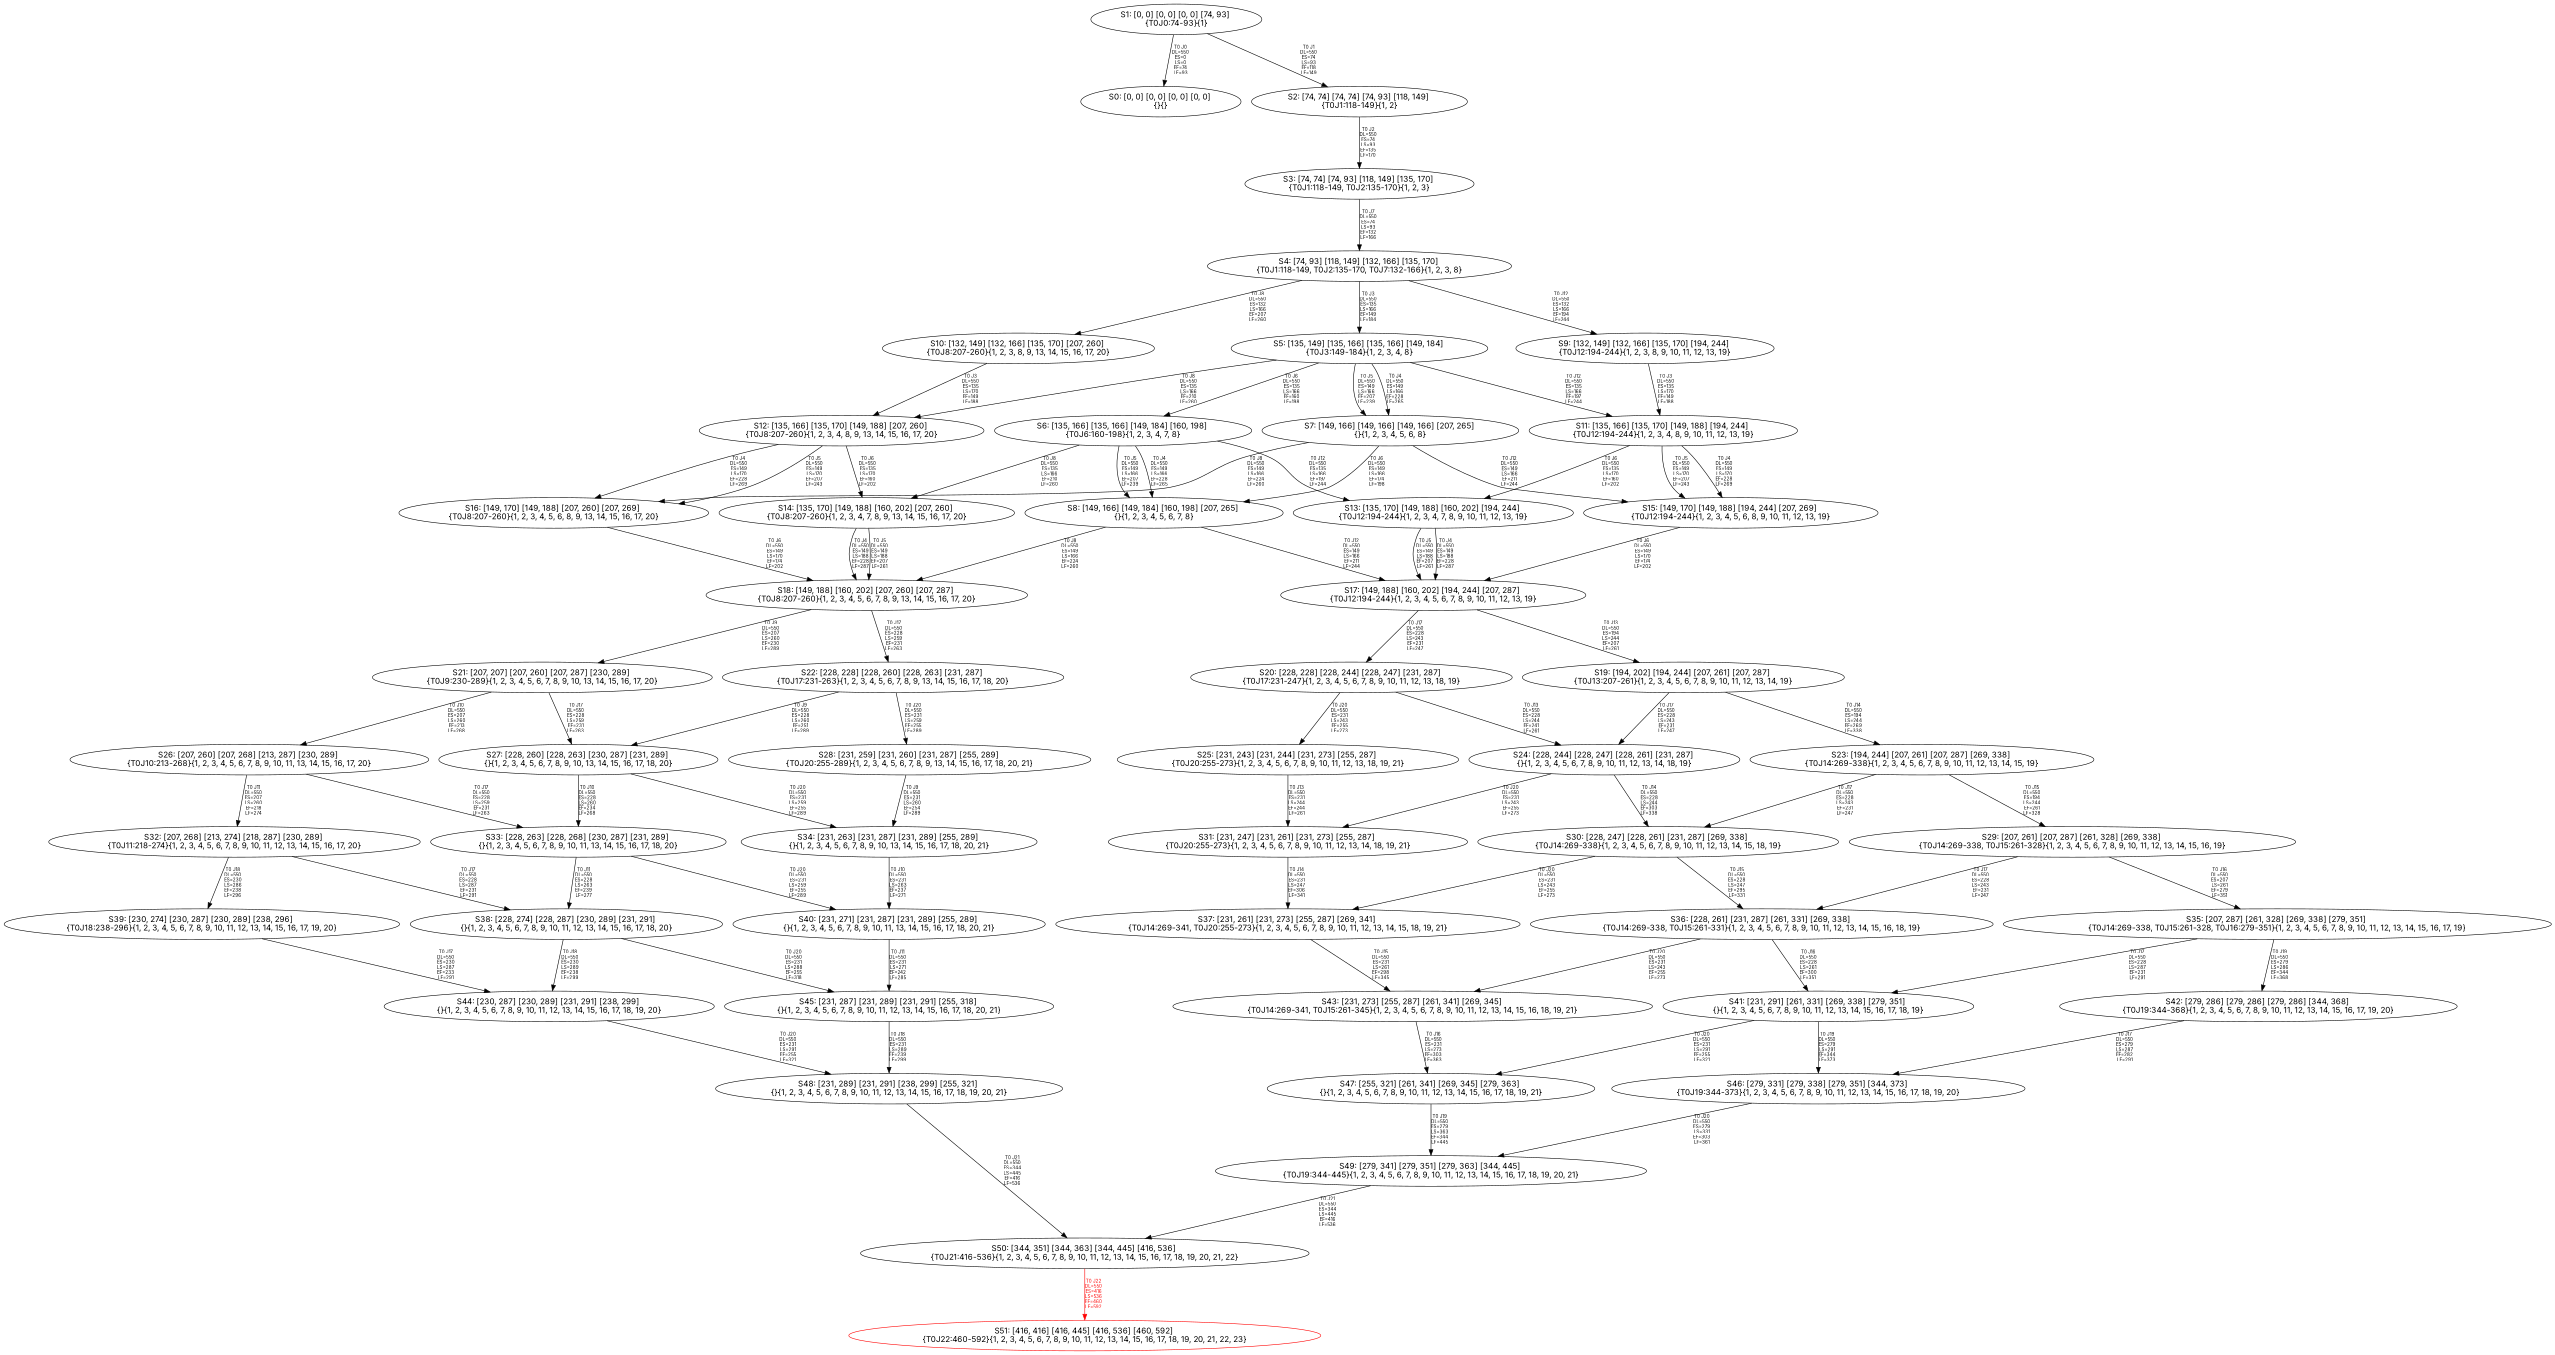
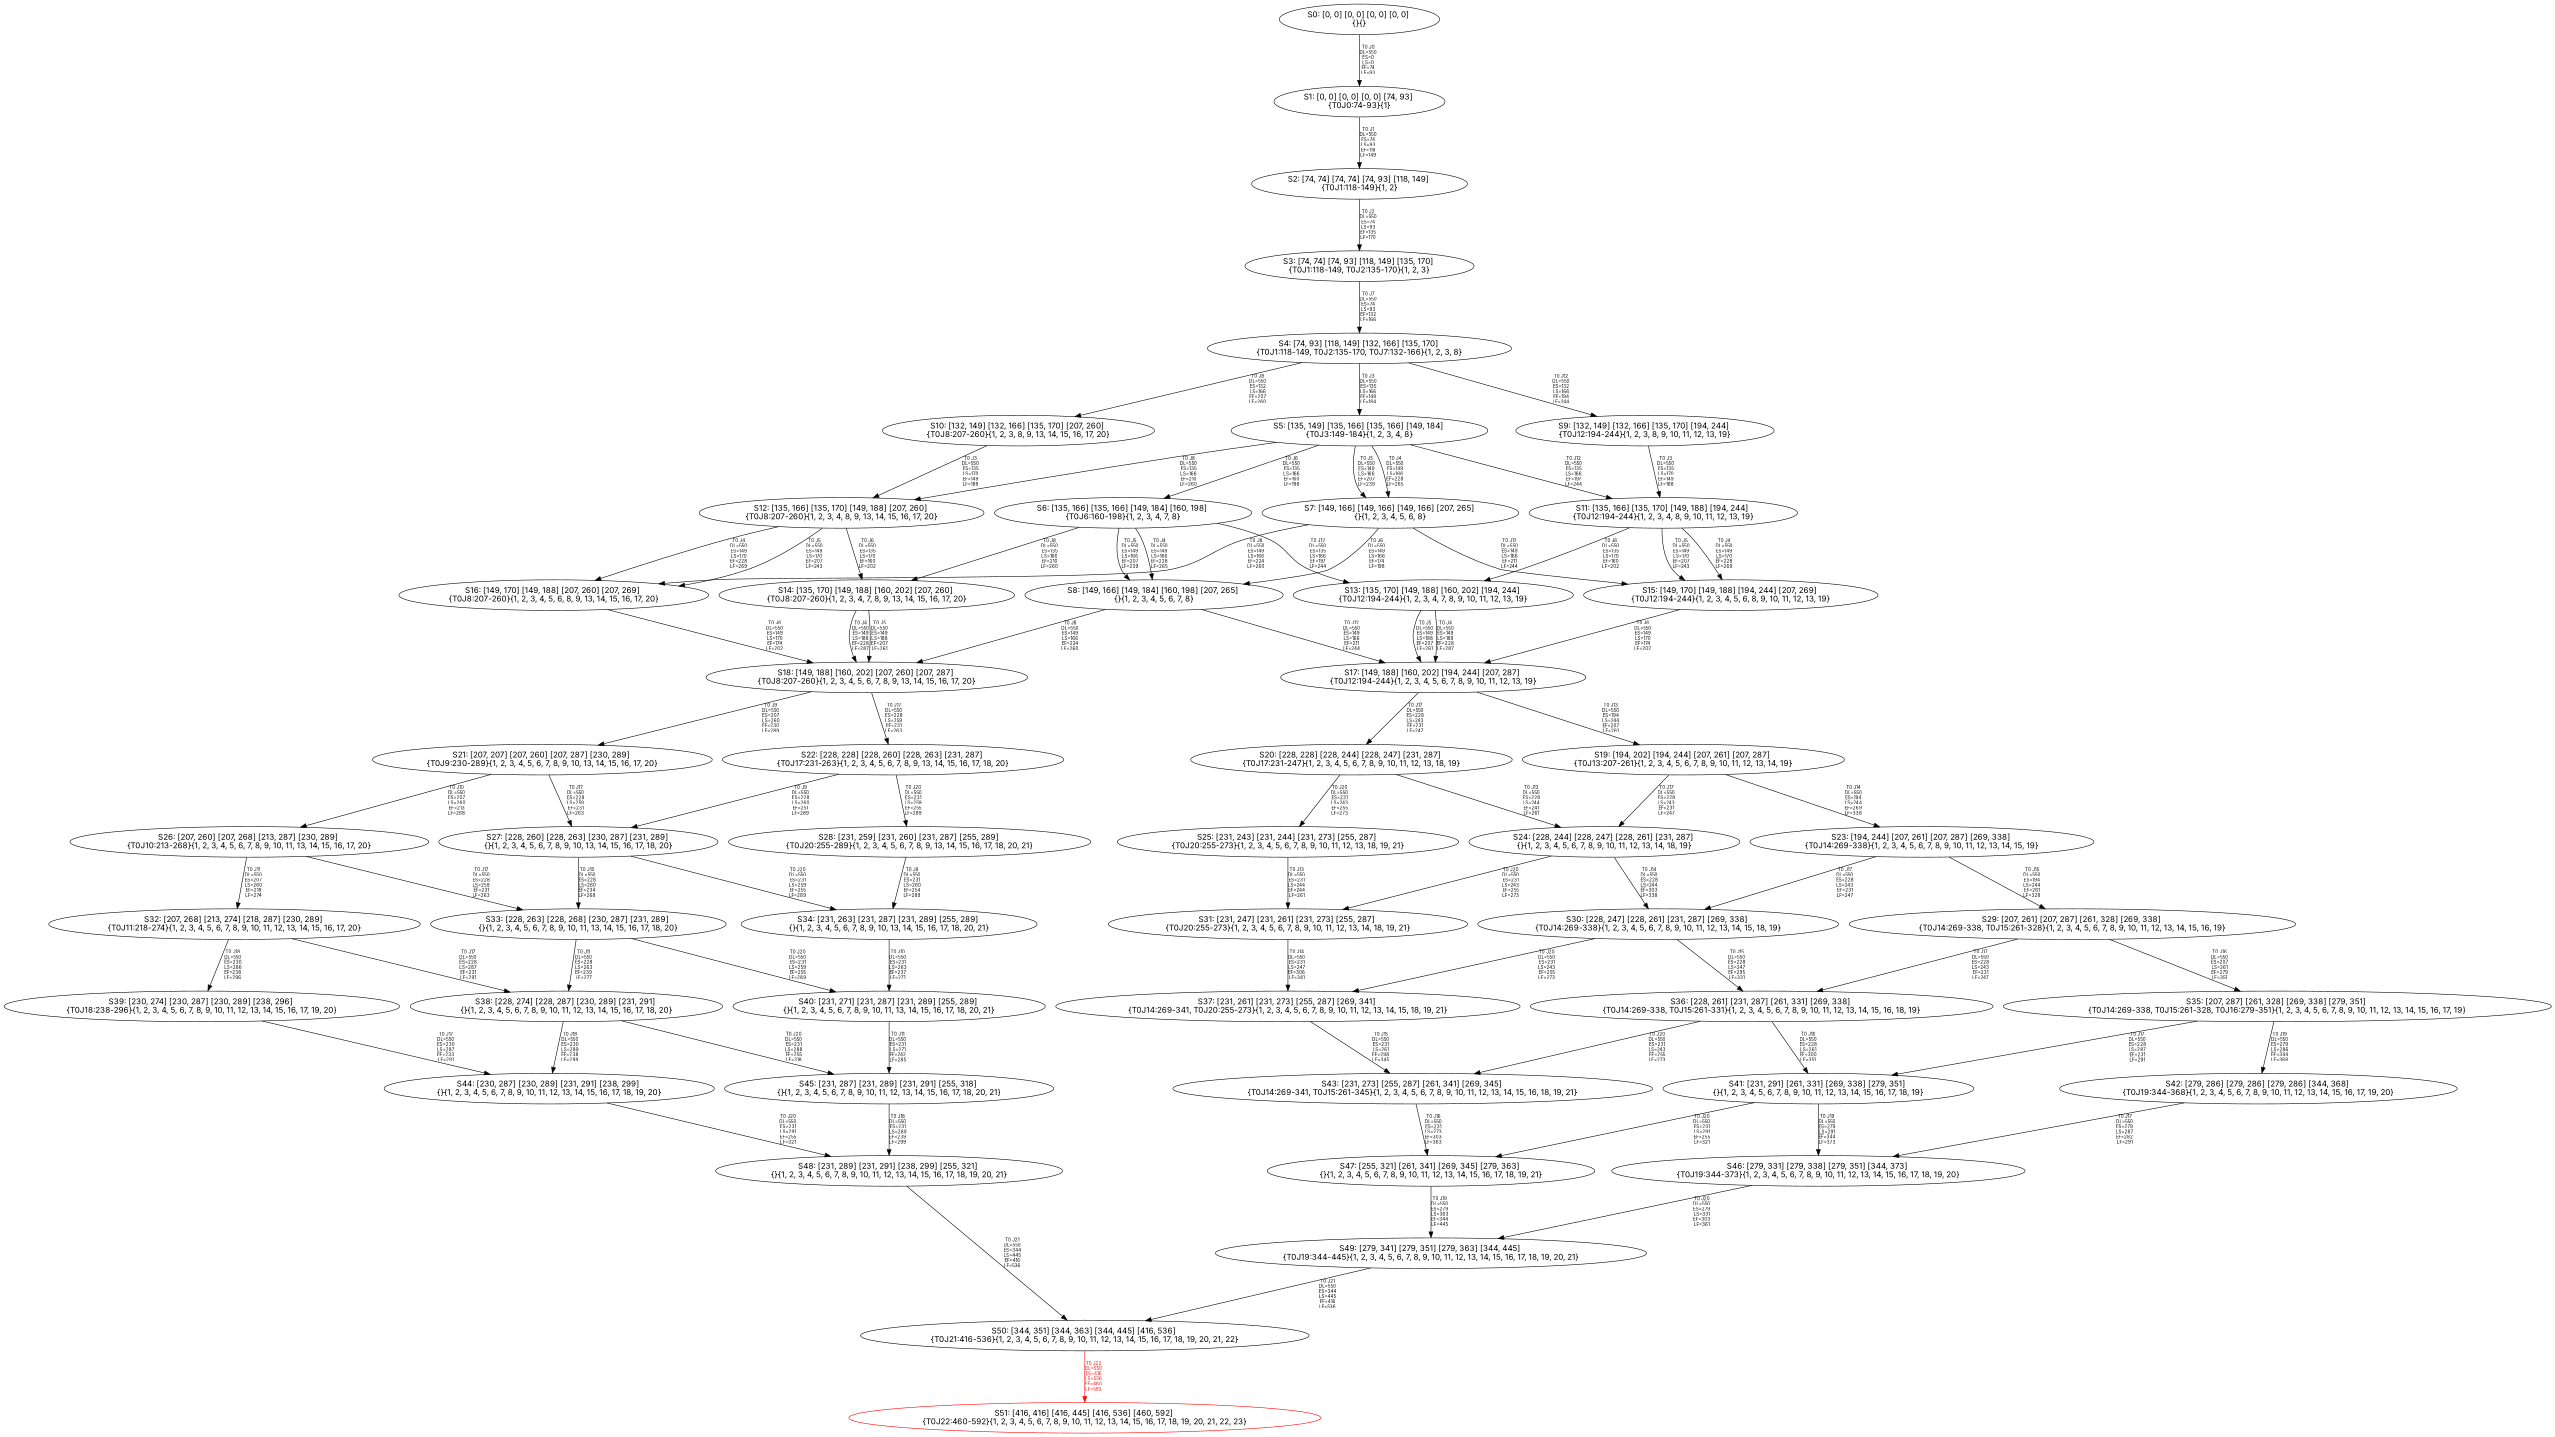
edge "S1: [0, 0] [0, 0] [0, 0] [74, 93] {T0J0:74-93}{1}" -> "S0: [0, 0] [0, 0] [0, 0] [0, 0] {}{}": reversed
